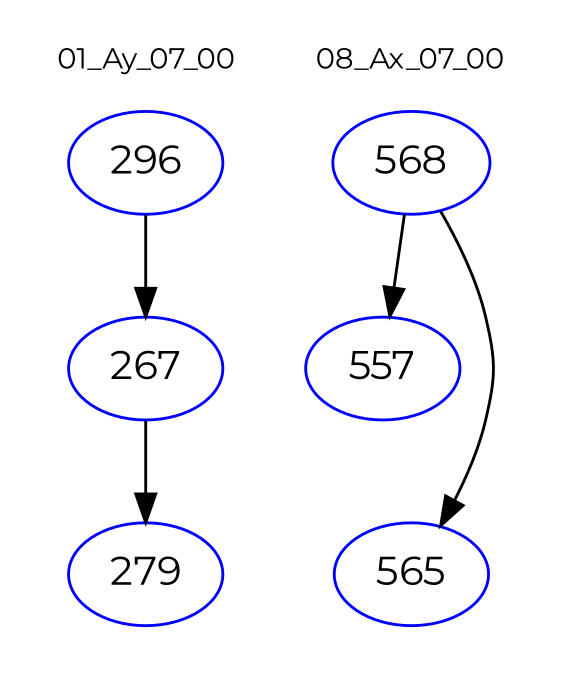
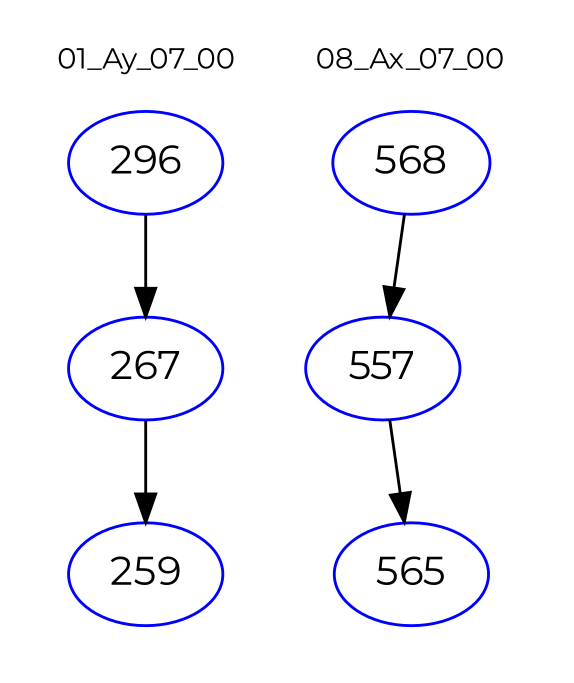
edge "568" -> "565": now "557" -> "565"
node "279": label "279" -> "259"
